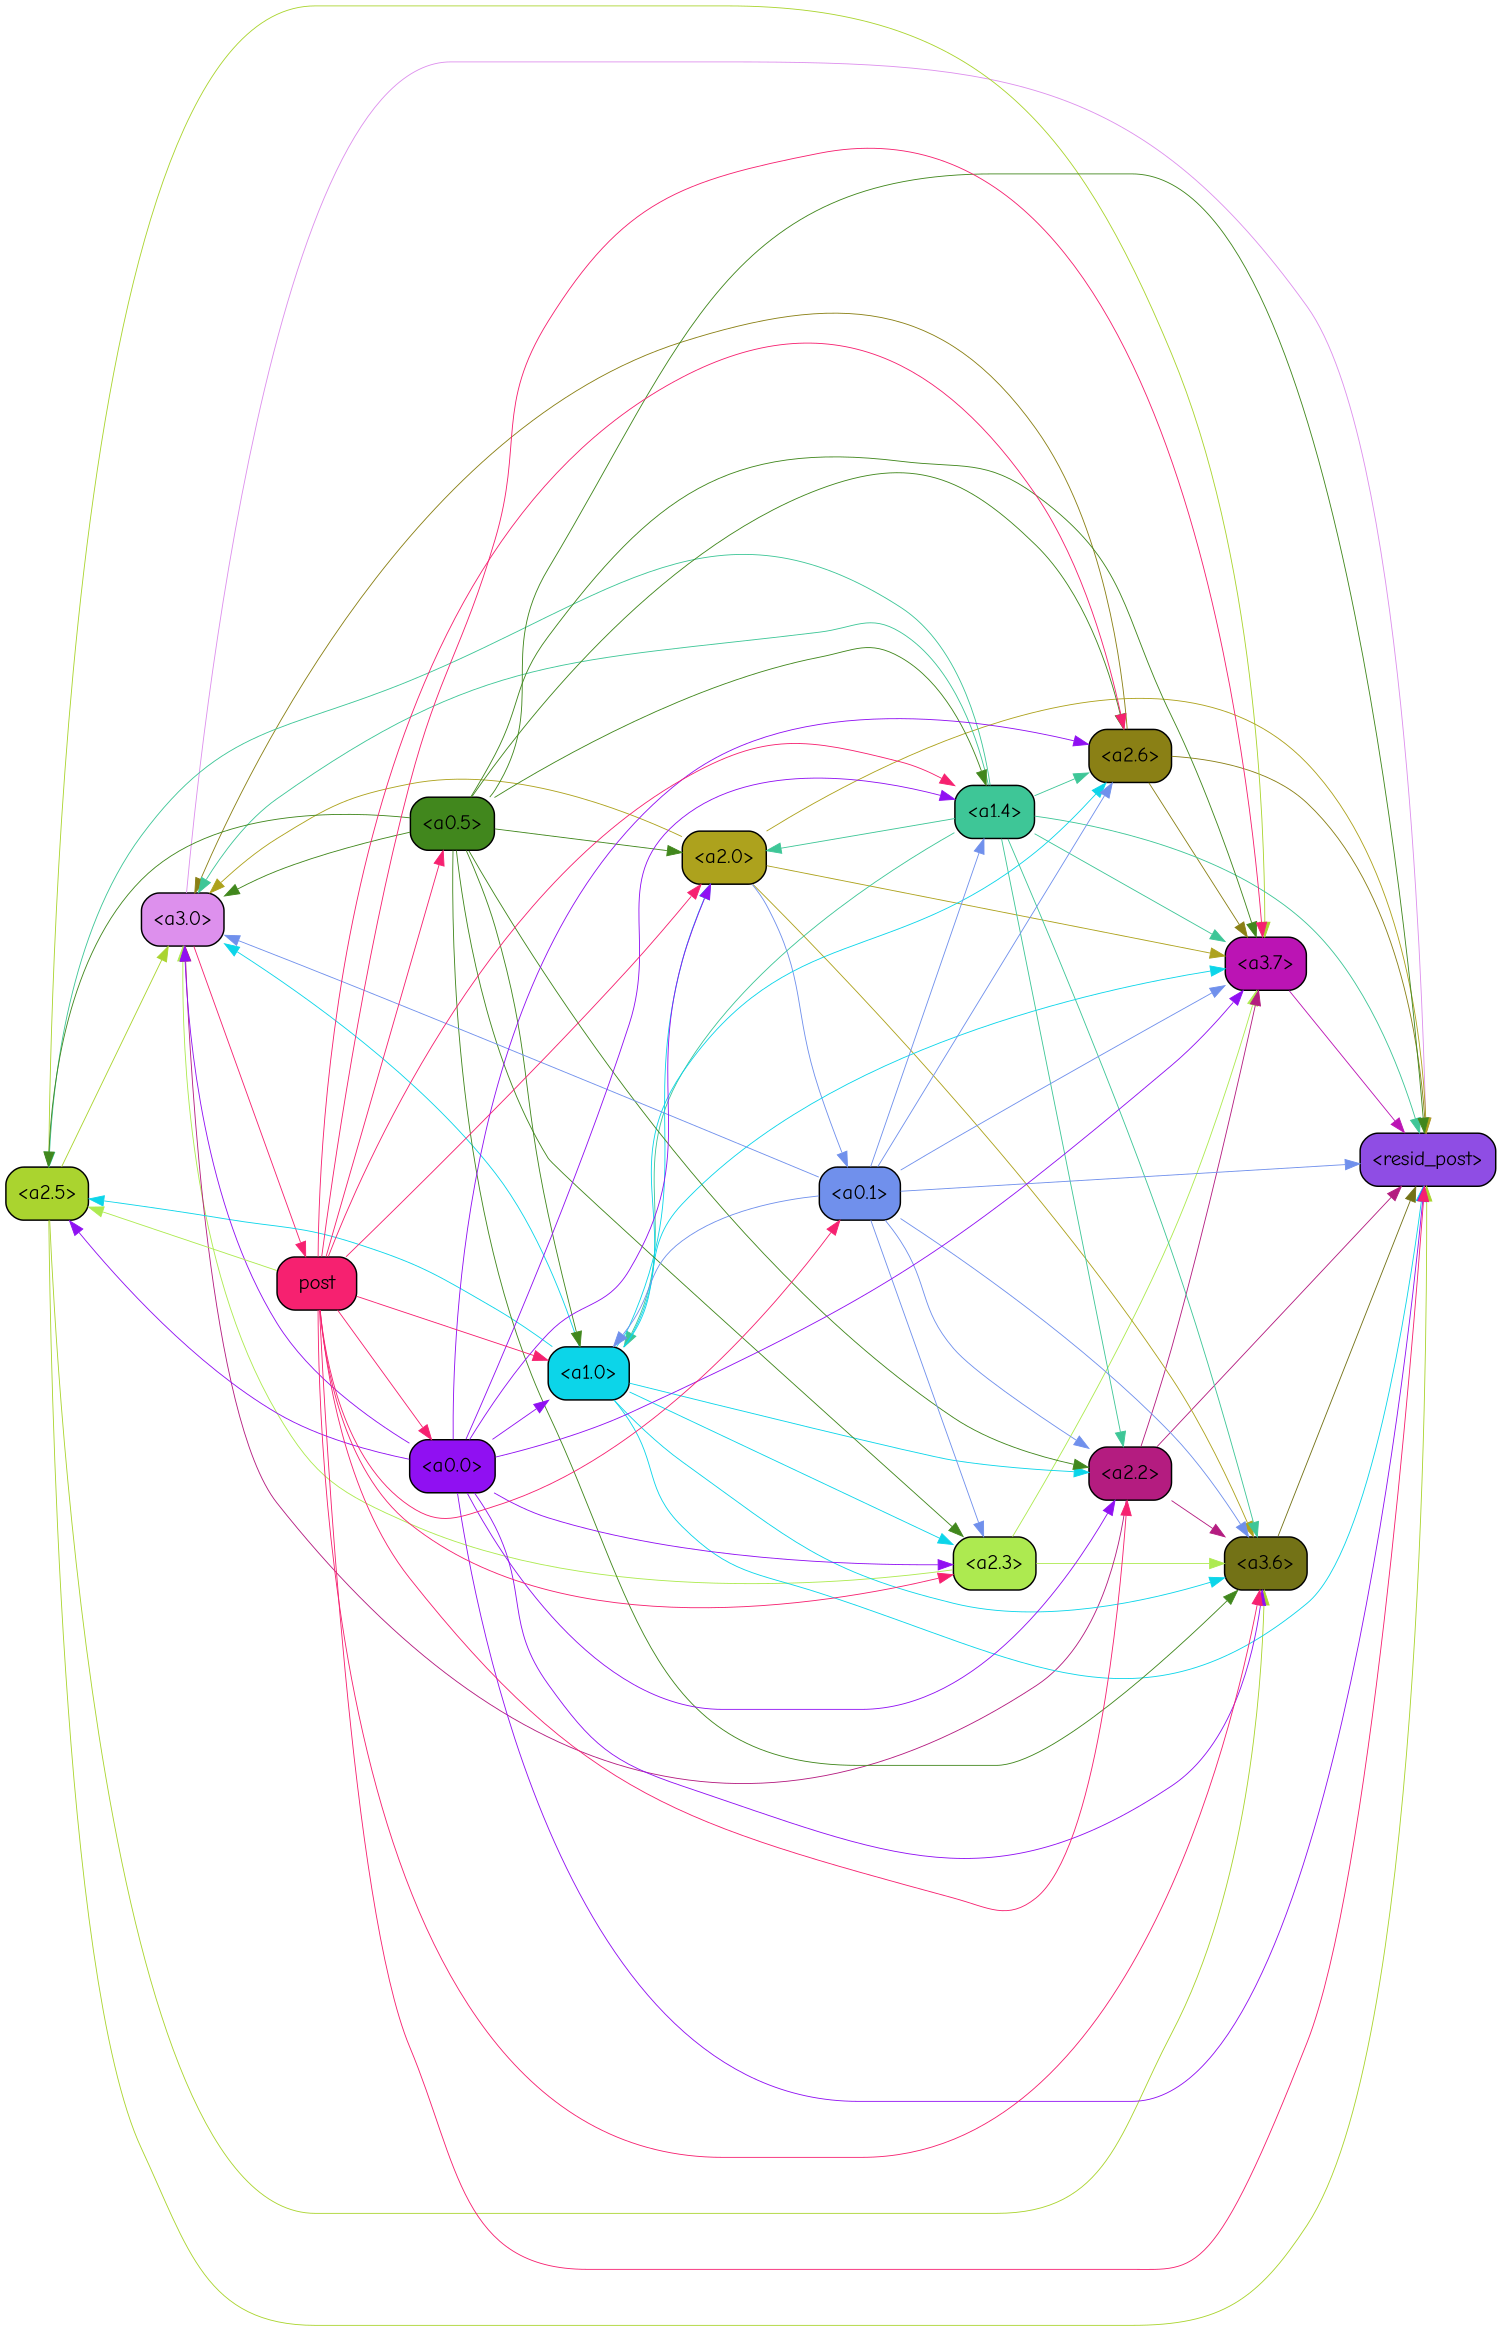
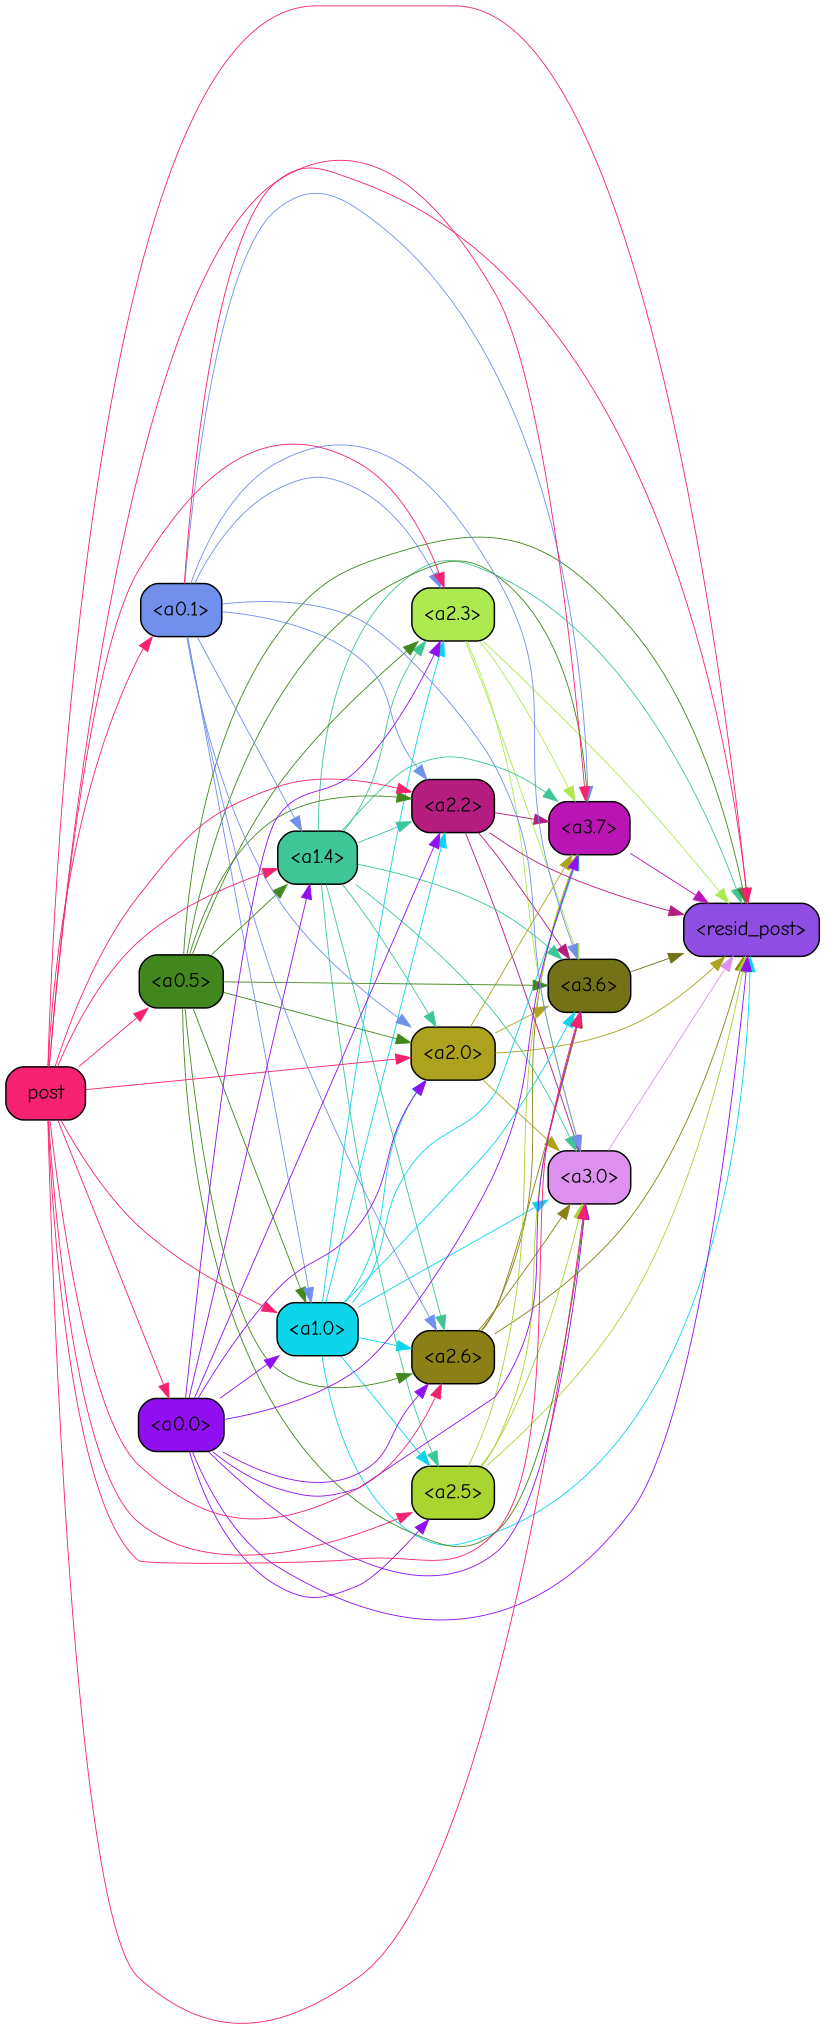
edge "<a2.3>" -> "<resid_post>": added
edge "<a0.5>" -> "<a2.5>": removed
edge "<a1.4>" -> "<a1.0>": now "<a1.4>" -> "<a2.3>"
edge "<a2.0>" -> "<a0.1>": reversed
edge "<a3.0>" -> "post": reversed
edge "<a0.1>" -> "<resid_post>": color #7090ec -> #f62170
edge "<a2.6>" -> "<a3.6>": added
edge "post" -> "<a2.5>": color #adea50 -> #f62170
